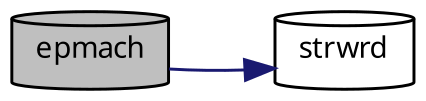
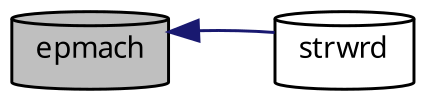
edge "epmach" -> "strwrd": reversed
